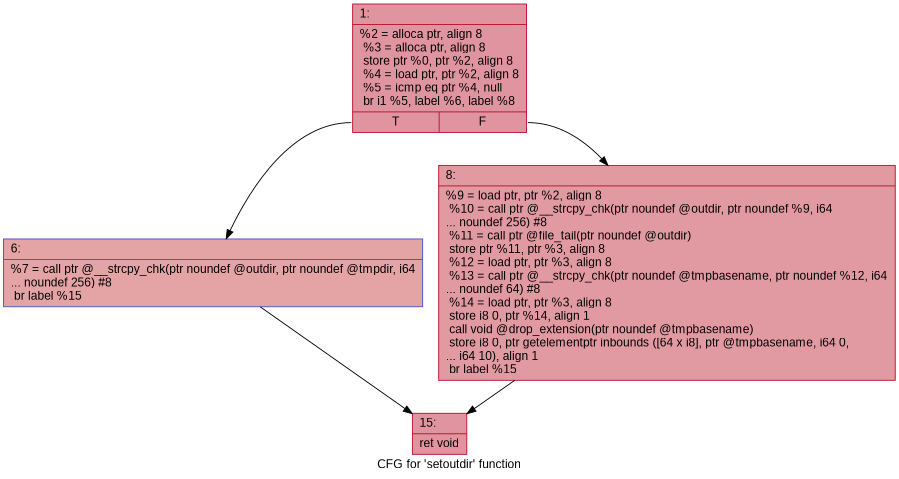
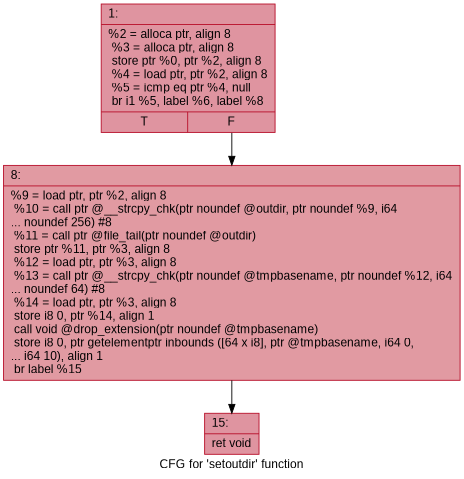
node "6:": removed
